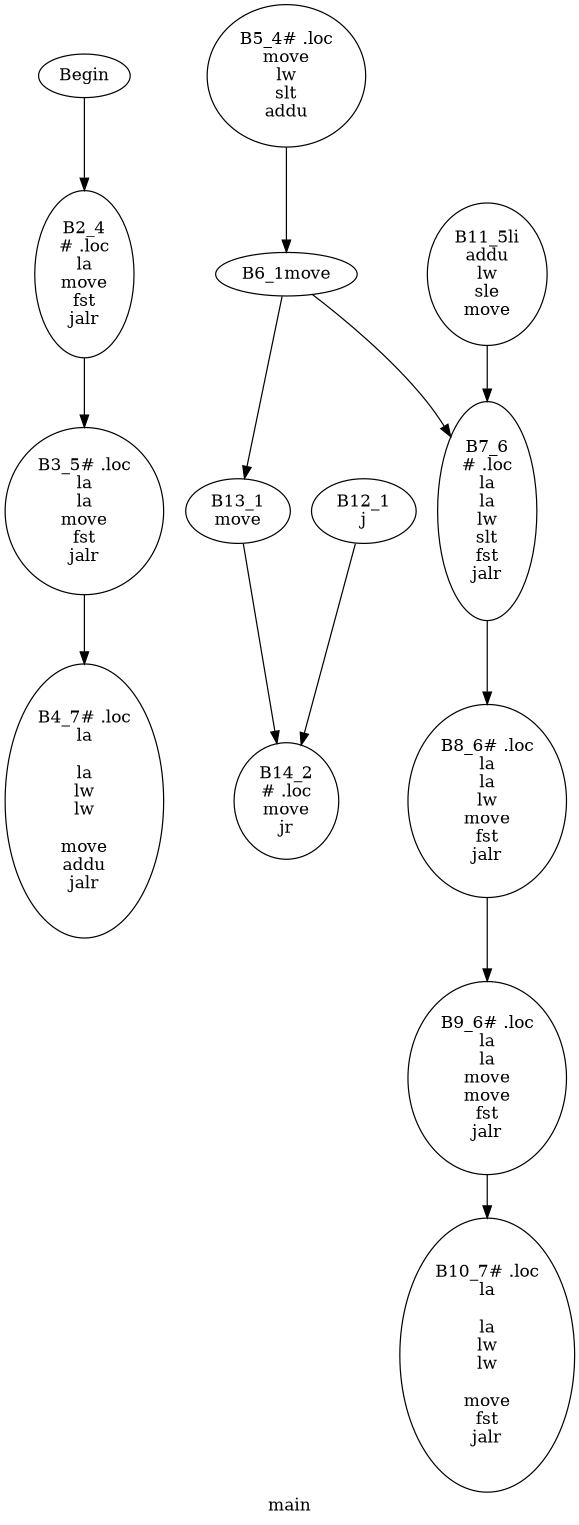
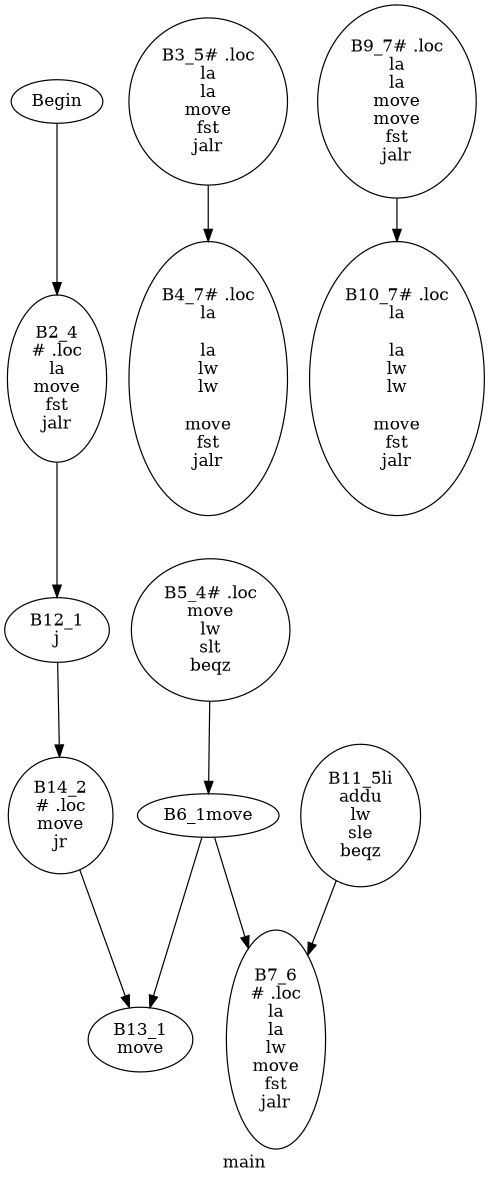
node "B5_4# .loc move lw slt addu": label "B5_4# .loc move lw slt addu" -> "B5_4# .loc move lw slt beqz"
node "B11_5li addu lw sle move": label "B11_5li addu lw sle move" -> "B11_5li addu lw sle beqz"
edge "B2_4 # .loc la move fst jalr" -> "B3_5# .loc la la move fst jalr": now "B2_4 # .loc la move fst jalr" -> "B12_1 j"
node "B7_6 # .loc la la lw slt fst jalr": label "B7_6 # .loc la la lw slt fst jalr" -> "B7_6 # .loc la la lw move fst jalr"
edge "B13_1 move" -> "B14_2 # .loc move jr": reversed
node "B4_7# .loc la la lw lw move addu jalr": label "B4_7# .loc la la lw lw move addu jalr" -> "B4_7# .loc la la lw lw move fst jalr"
node "B8_6# .loc la la lw move fst jalr": removed
node "B9_6# .loc la la move move fst jalr": label "B9_6# .loc la la move move fst jalr" -> "B9_7# .loc la la move move fst jalr"
